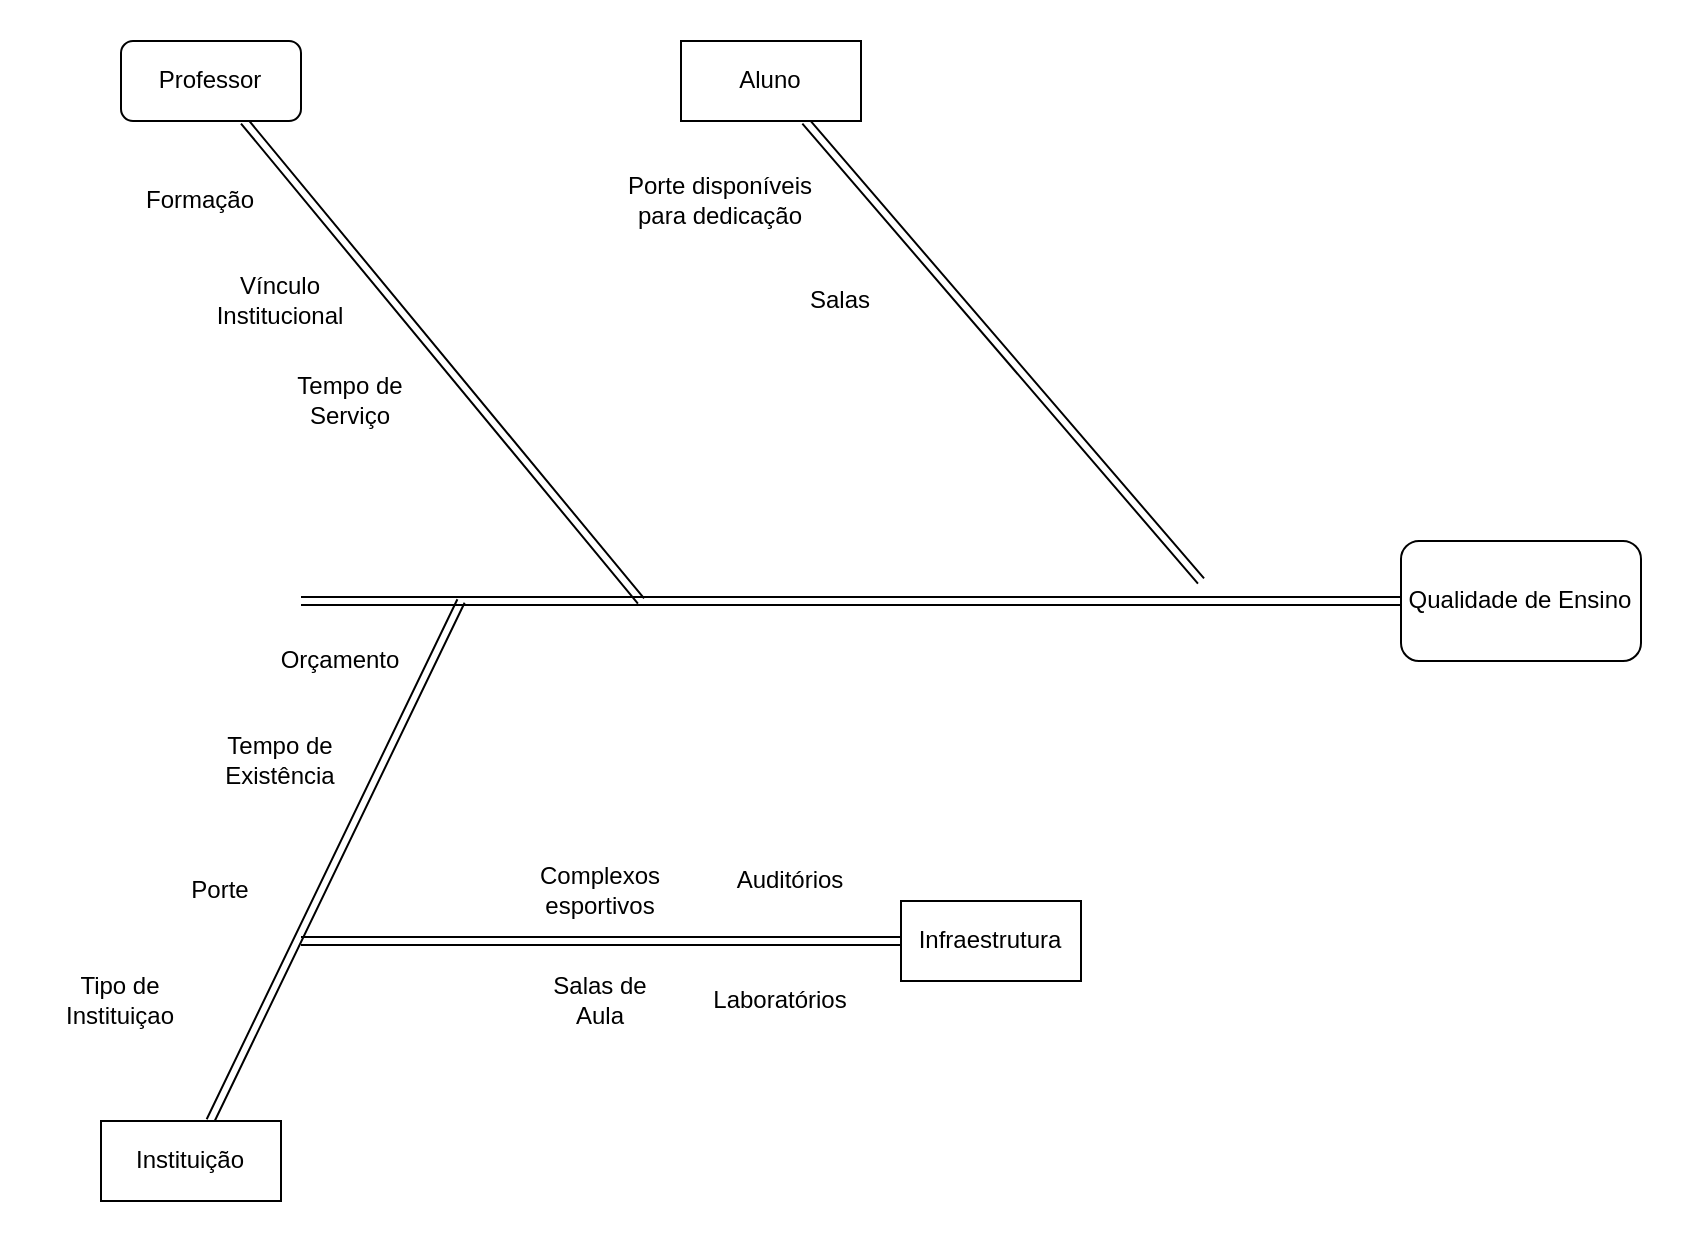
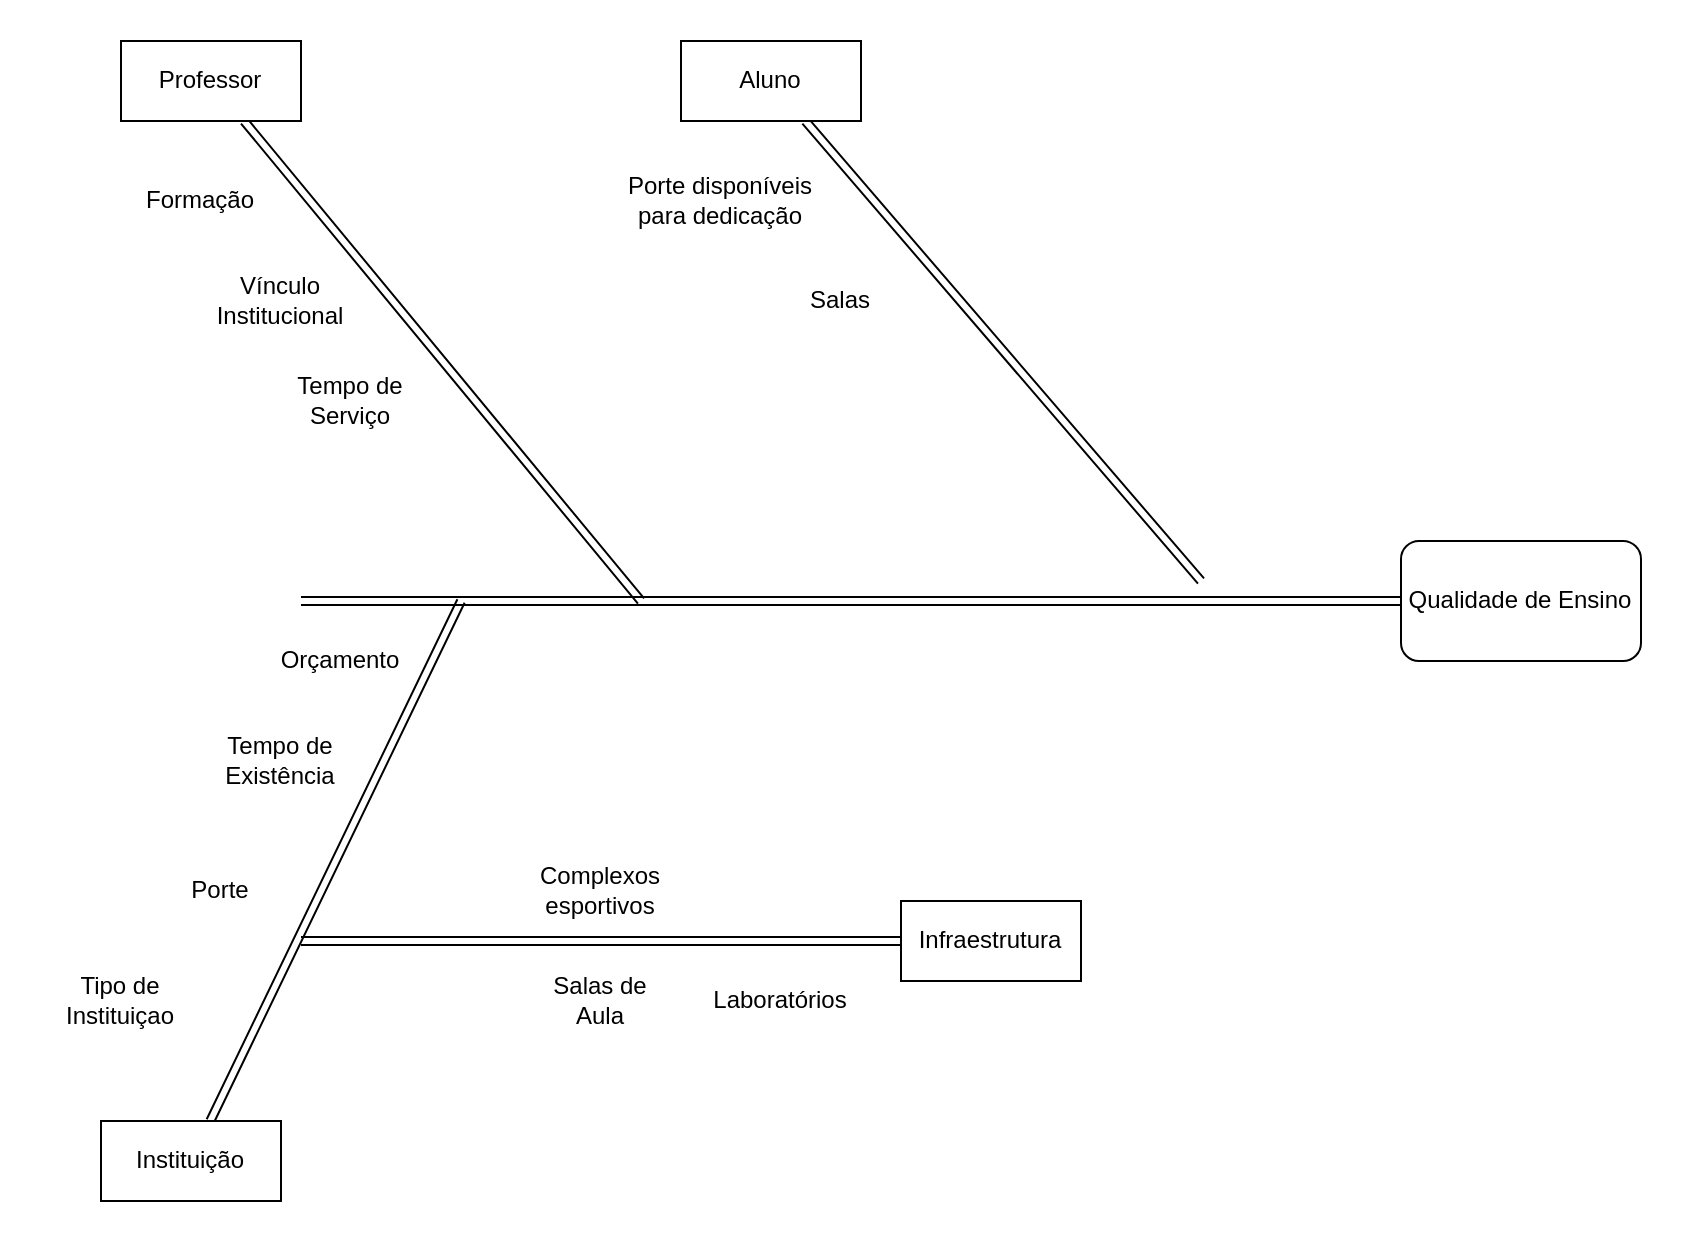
node "Professor": shape rounded rectangle -> rectangle
node "Auditórios": removed
